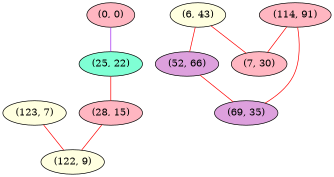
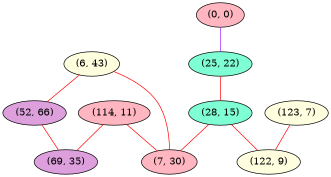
node "(114, 91)": label "(114, 91)" -> "(114, 11)"
node "(28, 15)": fillcolor lightpink -> aquamarine
edge "(28, 15)" -- "(7, 30)": added
